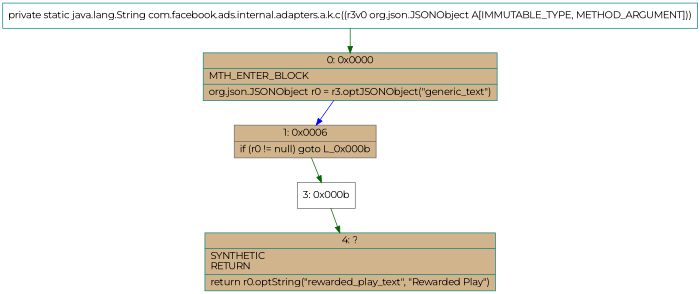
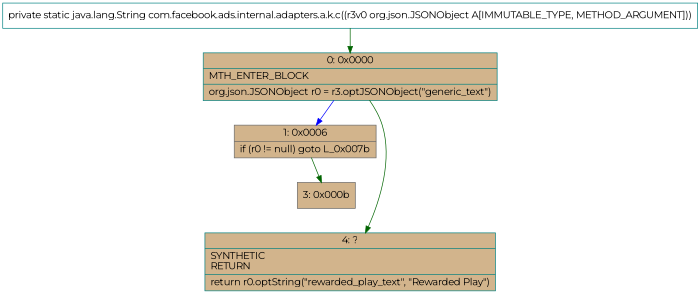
node "1: 0x0006": text "if (r0 != null) goto L_0x000b" -> "if (r0 != null) goto L_0x007b"
node "3: 0x000b": fillcolor white -> tan
edge "3: 0x000b" -> "4: ?": now "0: 0x0000" -> "4: ?"
